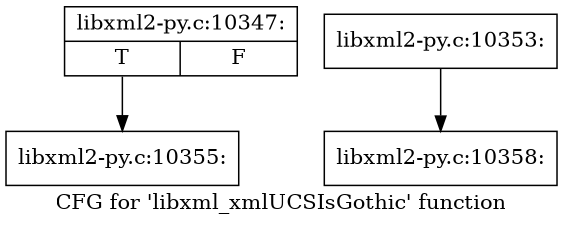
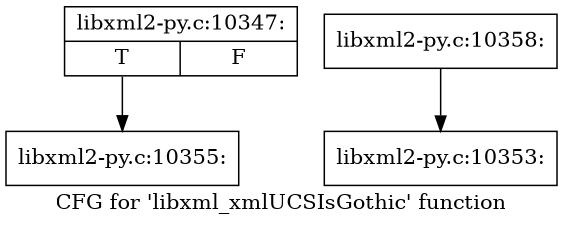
edge "libxml2-py.c:10353:" -> "libxml2-py.c:10358:": reversed
